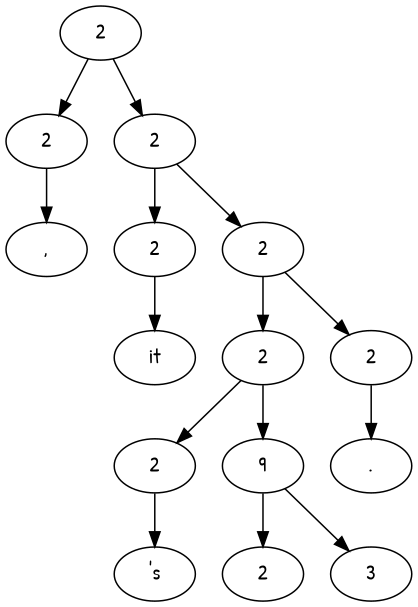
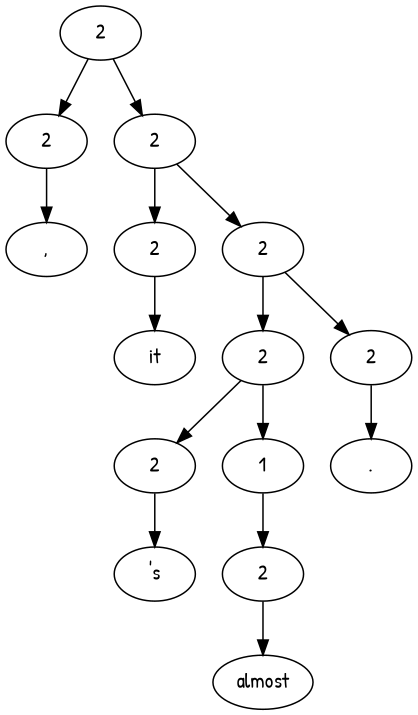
node "9": label "9" -> "1"
node "3": removed
node "almost": added
